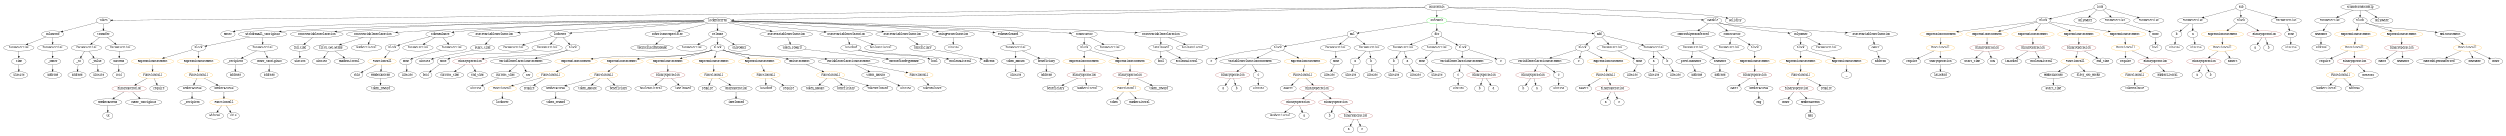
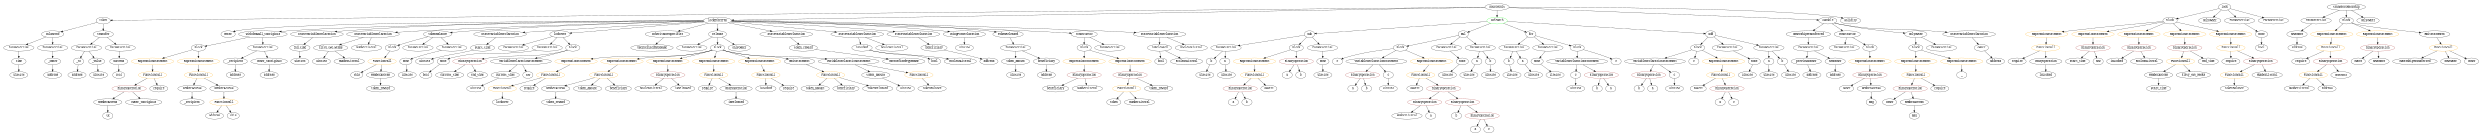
edge "SafeMath" -> "sub": added
